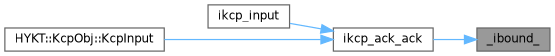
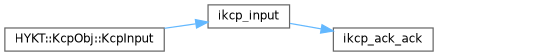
edge "HYKT::KcpObj::KcpInput" -> "ikcp_ack_ack": now "HYKT::KcpObj::KcpInput" -> "ikcp_input"
node "_ibound_": removed
